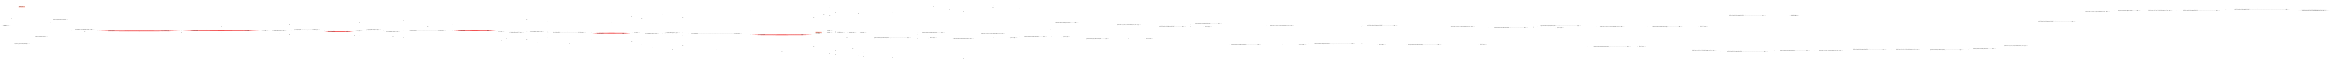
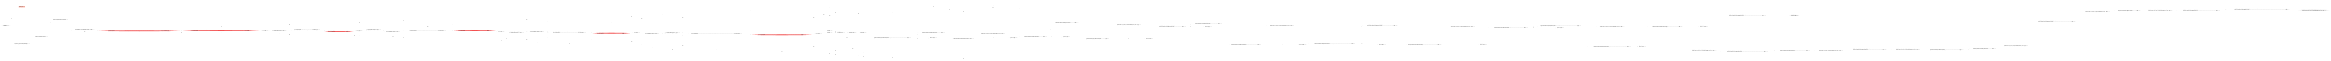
node "boolean forceFlush@@@2@@@['0', '0', '1']": removed
